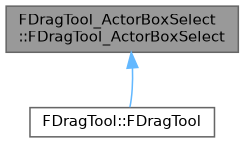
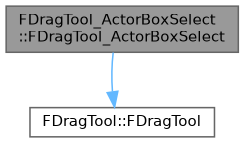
edge "FDragTool::FDragTool" -> "FDragTool_ActorBoxSelect ::FDragTool_ActorBoxSelect": reversed
